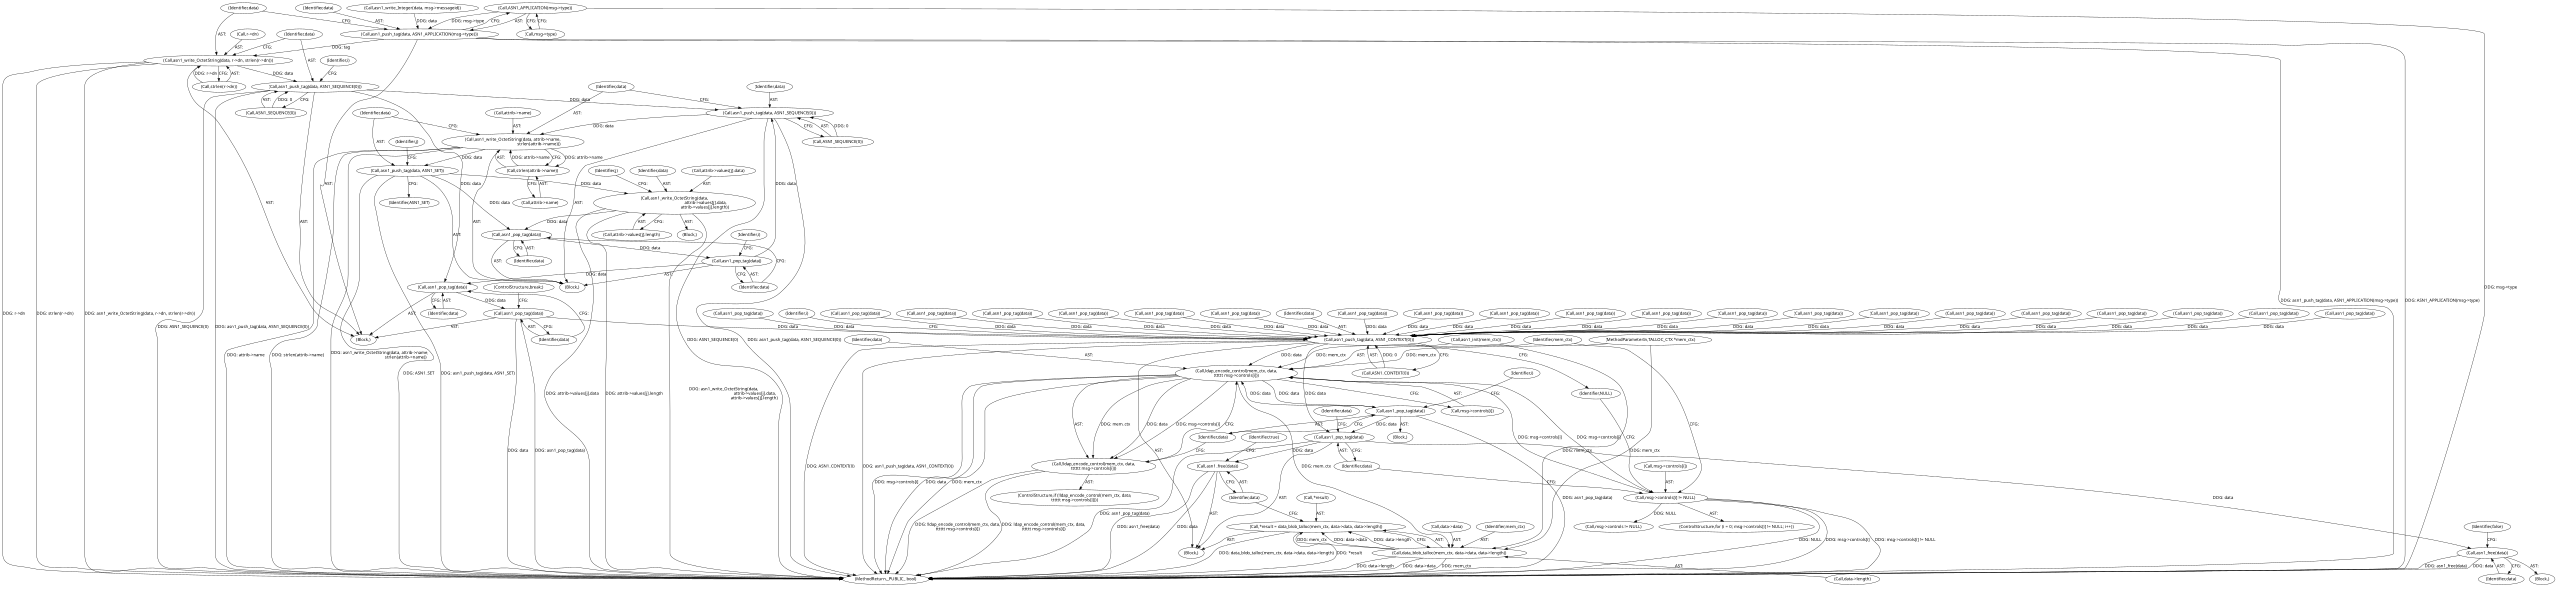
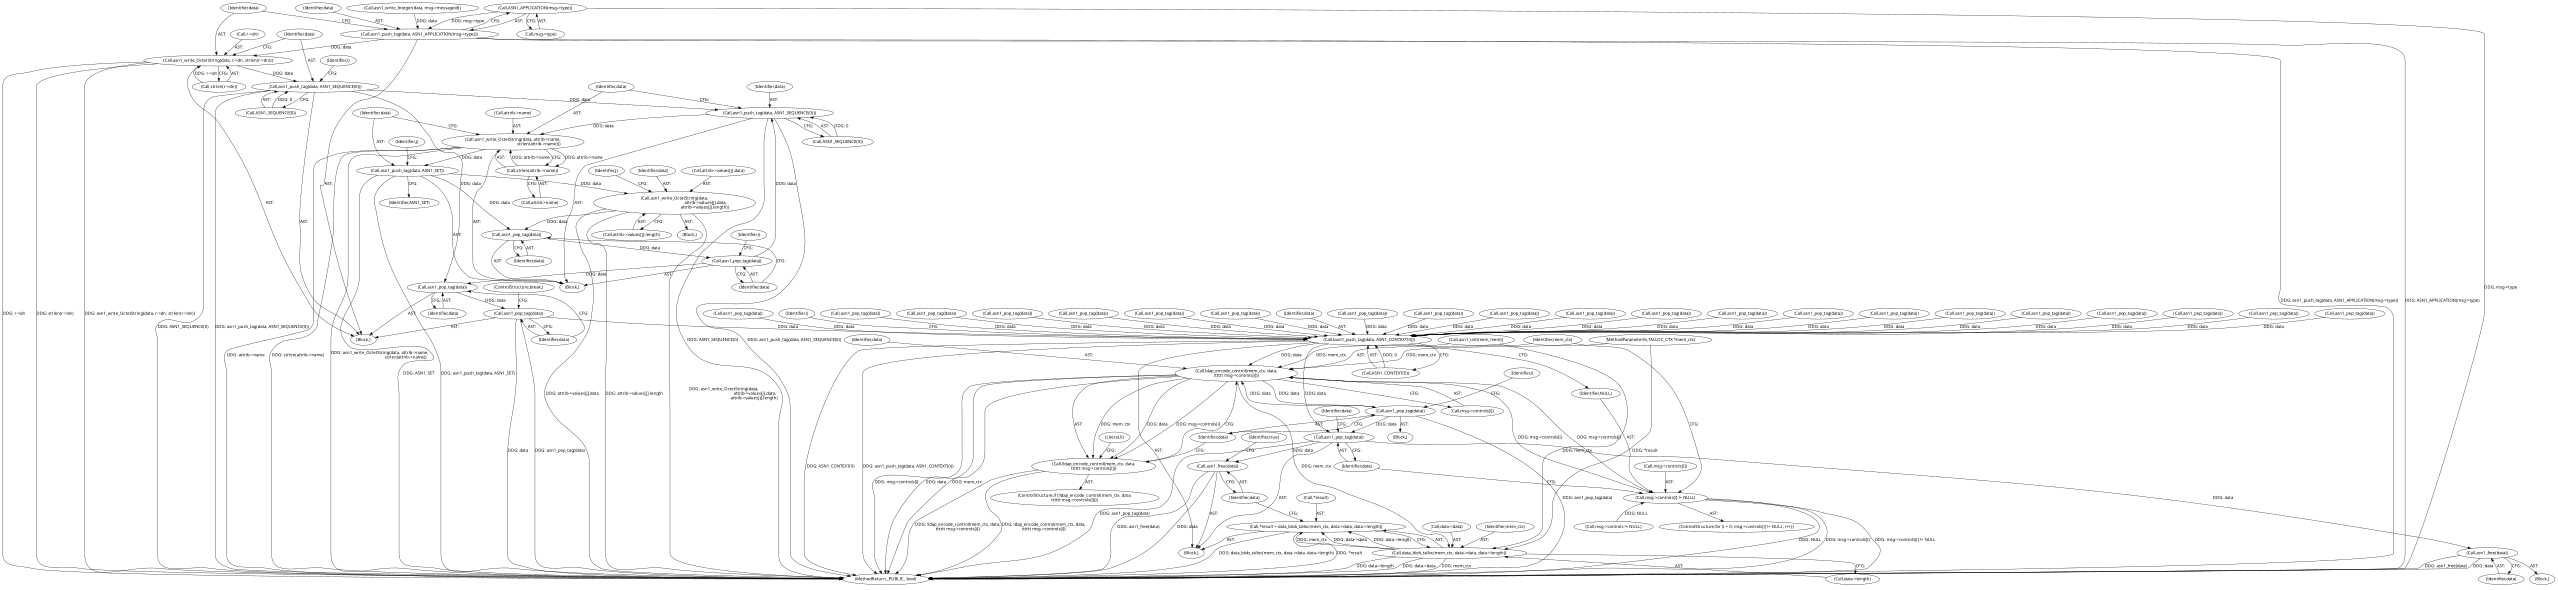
edge "(Call,msg->type)" -> "(Call,ASN1_APPLICATION(msg->type))": label "CFG: " -> "AST: "
edge "(Call,asn1_push_tag(data, ASN1_APPLICATION(msg->type)))" -> "(Call,asn1_write_OctetString(data, r->dn, strlen(r->dn)))": label "DDG: tag" -> "DDG: data"
node "(Call,asn1_push_tag(data, ASN1_CONTEXT(0)))": label "(Call,asn1_push_tag(data, ASN1_CONTEXT(0)))" -> "(Call,bool1_push_tag(data, ASN1_CONTEXT(0)))"
node "(Call,asn1_init(mem_ctx))": label "(Call,asn1_init(mem_ctx))" -> "(Call,asn1_init(mem_mem))"
node "(Literal,0)": added
edge "(Identifier,NULL)" -> "(Call,msg->controls[i] != NULL)": label "CFG: " -> "AST: "
edge "(MethodParameterIn,TALLOC_CTX *mem_ctx)" -> "(Call,data_blob_talloc(mem_ctx, data->data, data->length))": label "DDG: mem_ctx" -> "DDG: *result"
edge "(Call,msg->controls[i] != NULL)" -> "(Call,msg->controls != NULL)": reversed
node "(Identifier,false)": removed
edge "(Call,data_blob_talloc(mem_ctx, data->data, data->length))" -> "(Call,data->length)": added, label "CFG:"
